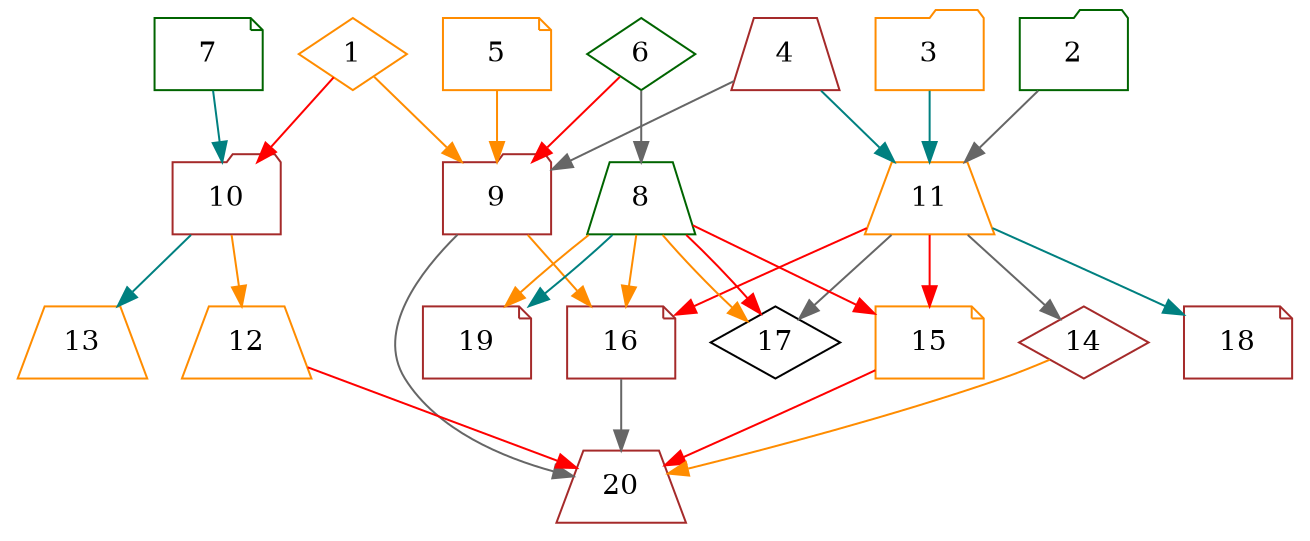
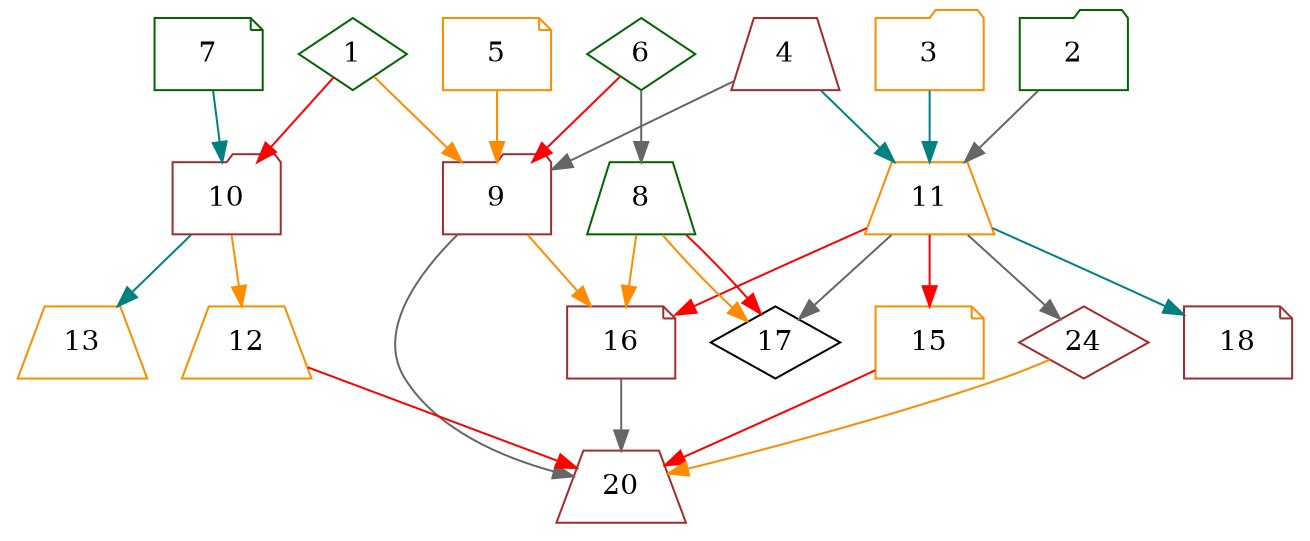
node "1": color darkorange -> darkgreen
edge "8" -> "15": removed
node "19": removed
node "14": label "14" -> "24"
